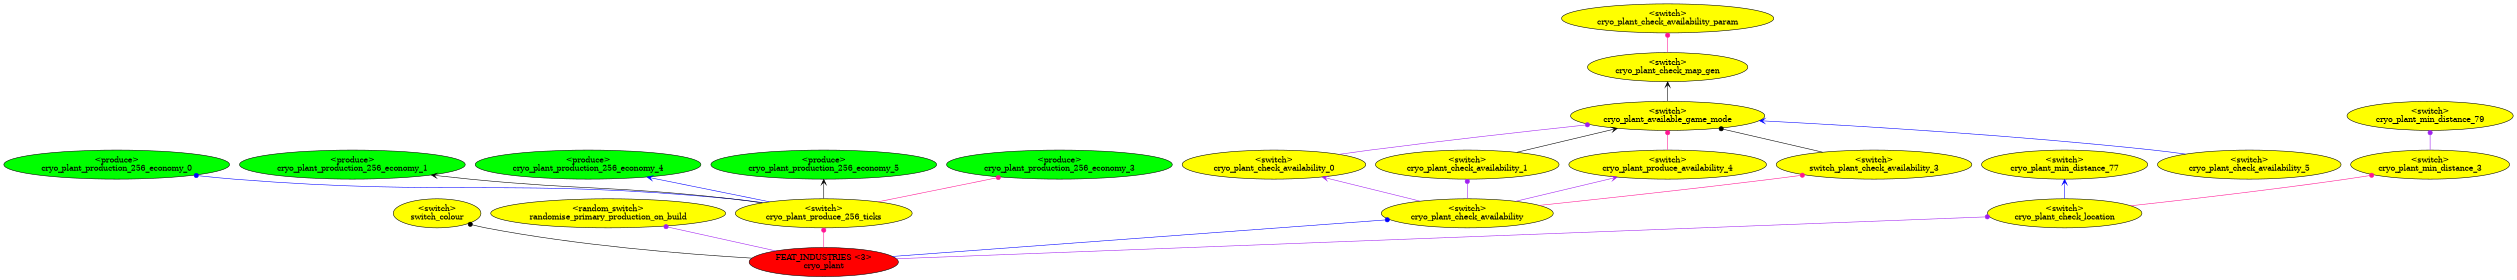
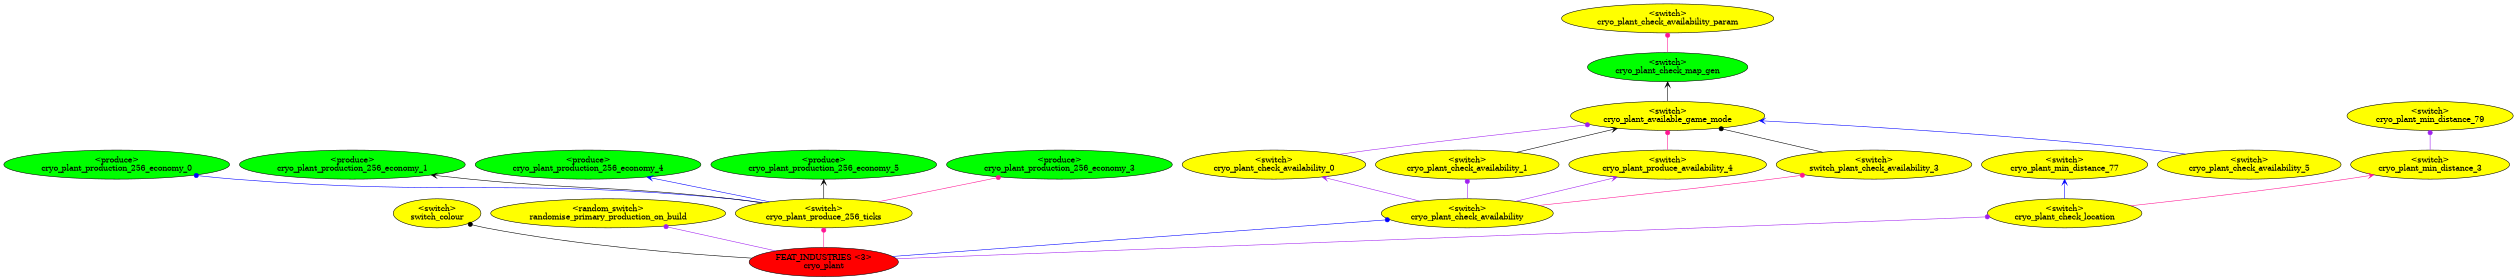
node "<switch> cryo_plant_check_map_gen": fillcolor yellow -> green
edge "<switch> cryo_plant_check_location" -> "<switch> cryo_plant_min_distance_3": arrowhead dot -> vee
